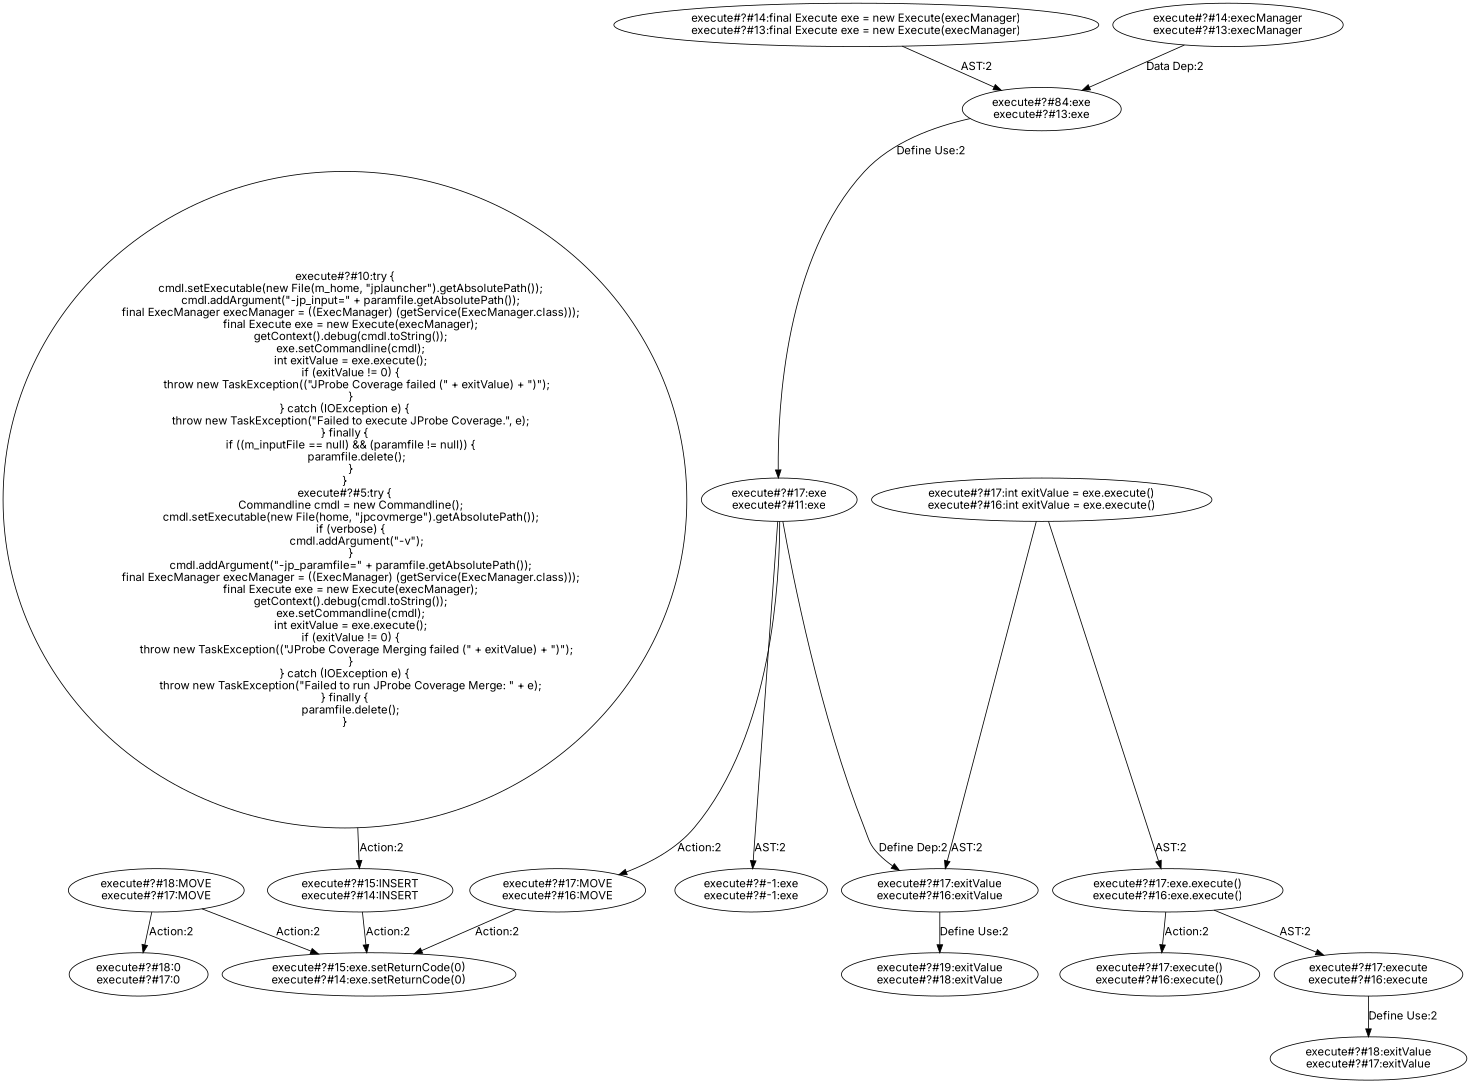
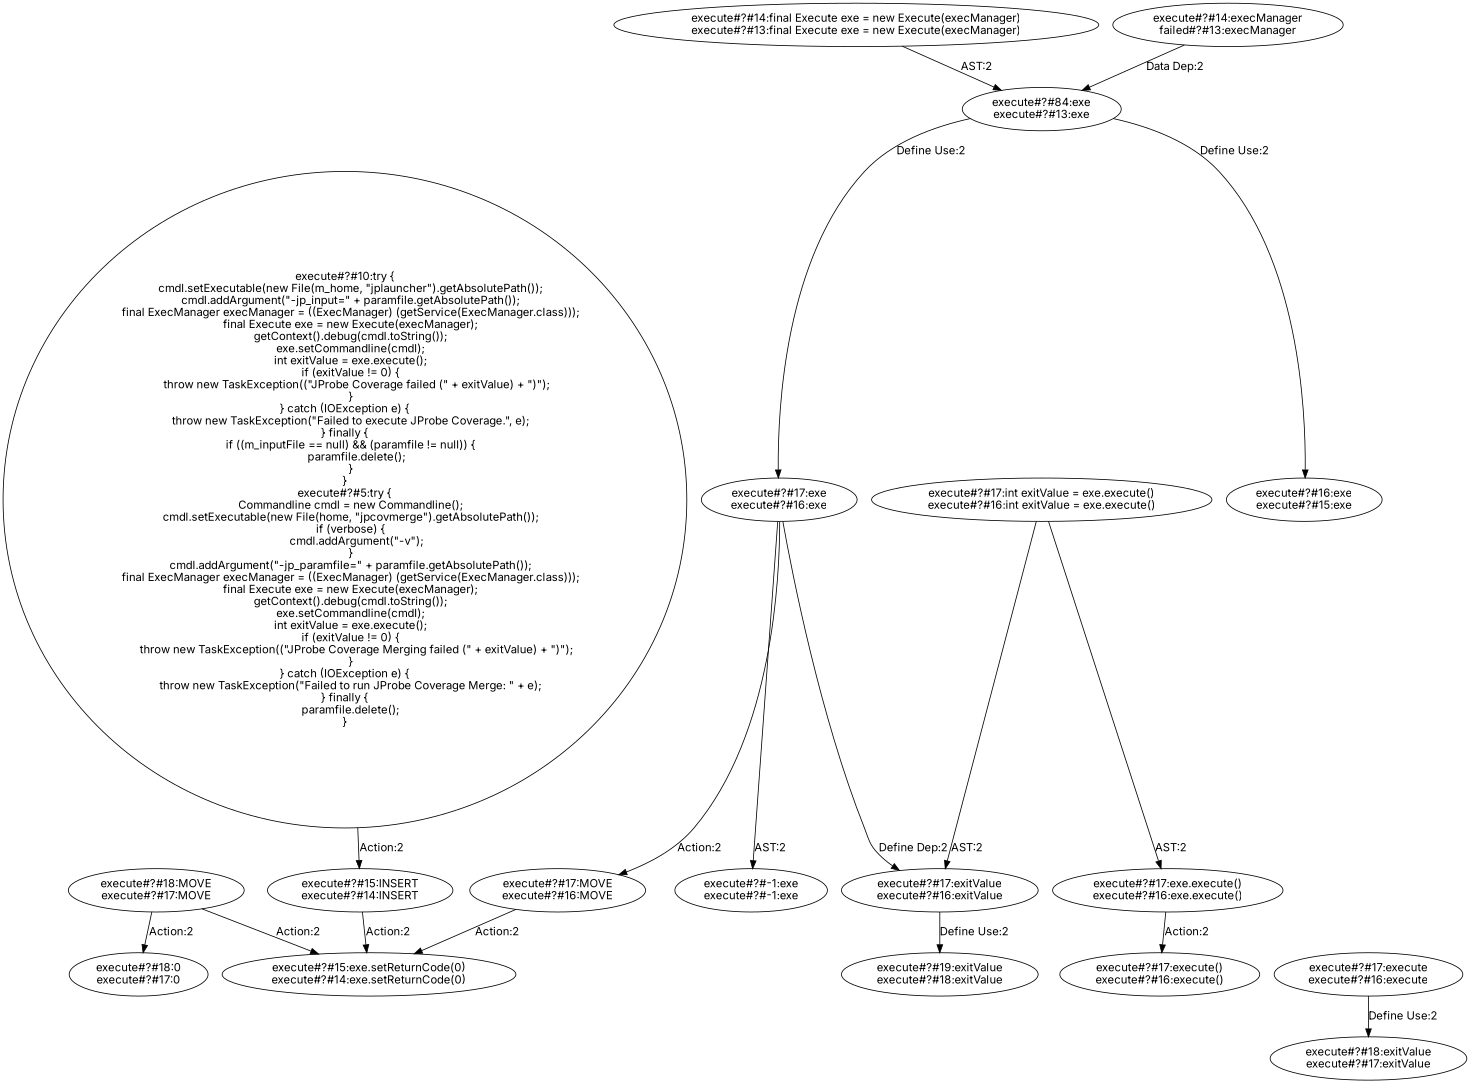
node "execute#?#14:execManager execute#?#13:execManager": label "execute#?#14:execManager execute#?#13:execManager" -> "execute#?#14:execManager failed#?#13:execManager"
node "execute#?#17:exe execute#?#11:exe": label "execute#?#17:exe execute#?#11:exe" -> "execute#?#17:exe execute#?#16:exe"
node "execute#?#16:exe execute#?#15:exe": added
edge "execute#?#17:exe.execute() execute#?#16:exe.execute()" -> "execute#?#17:execute execute#?#16:execute": removed, label "AST:2"
